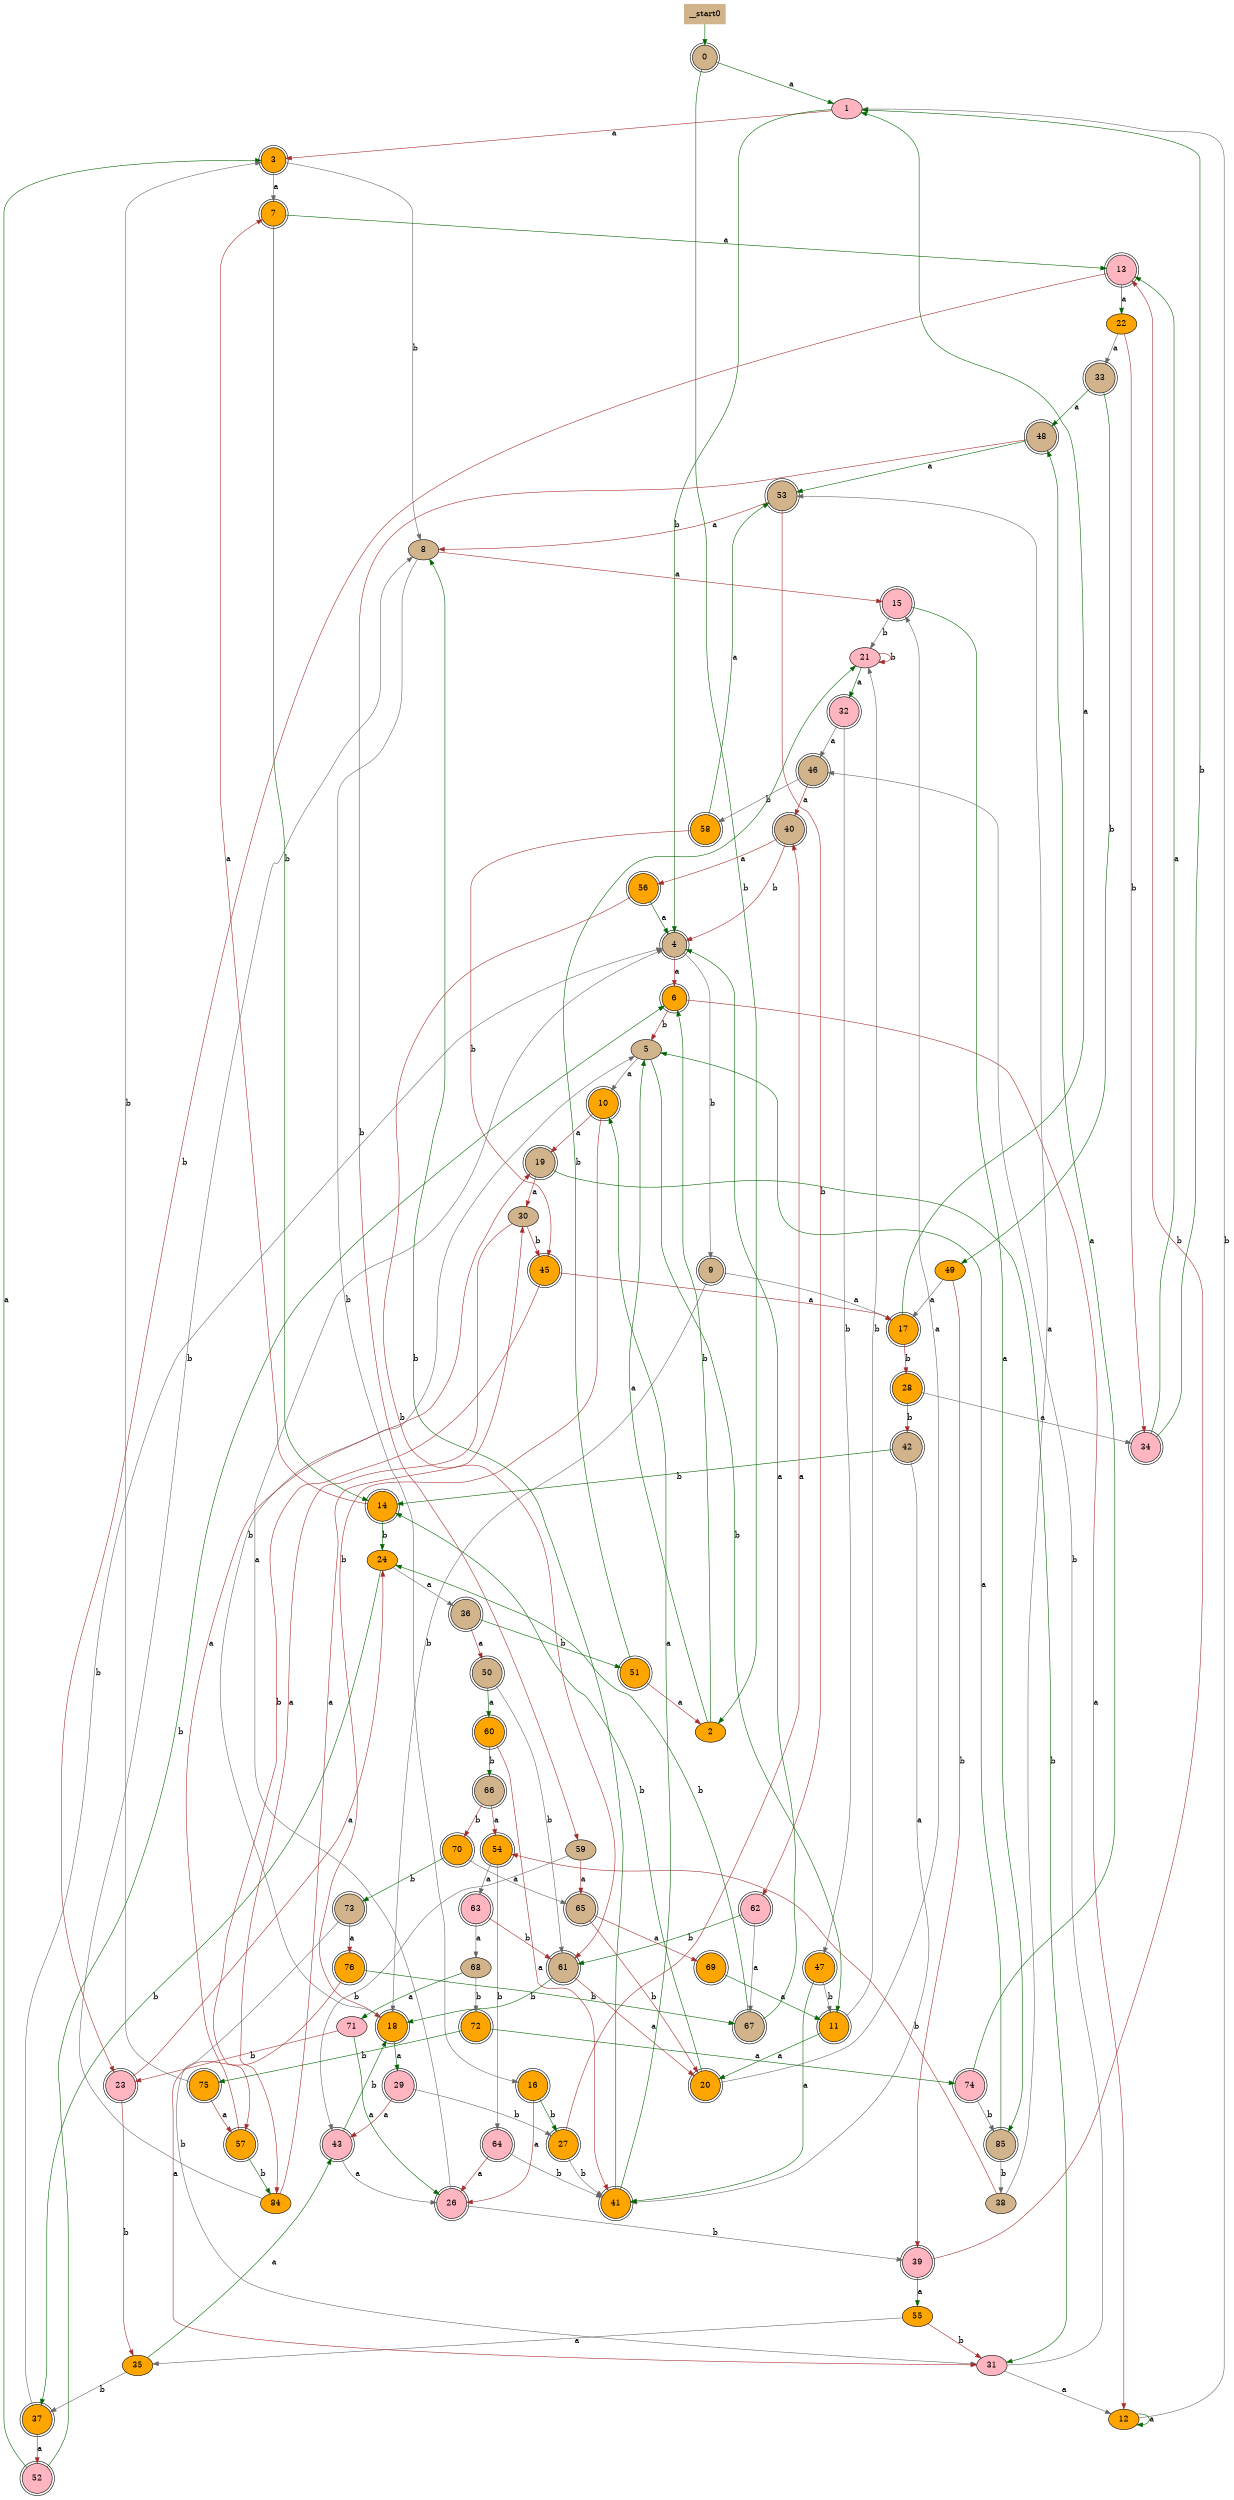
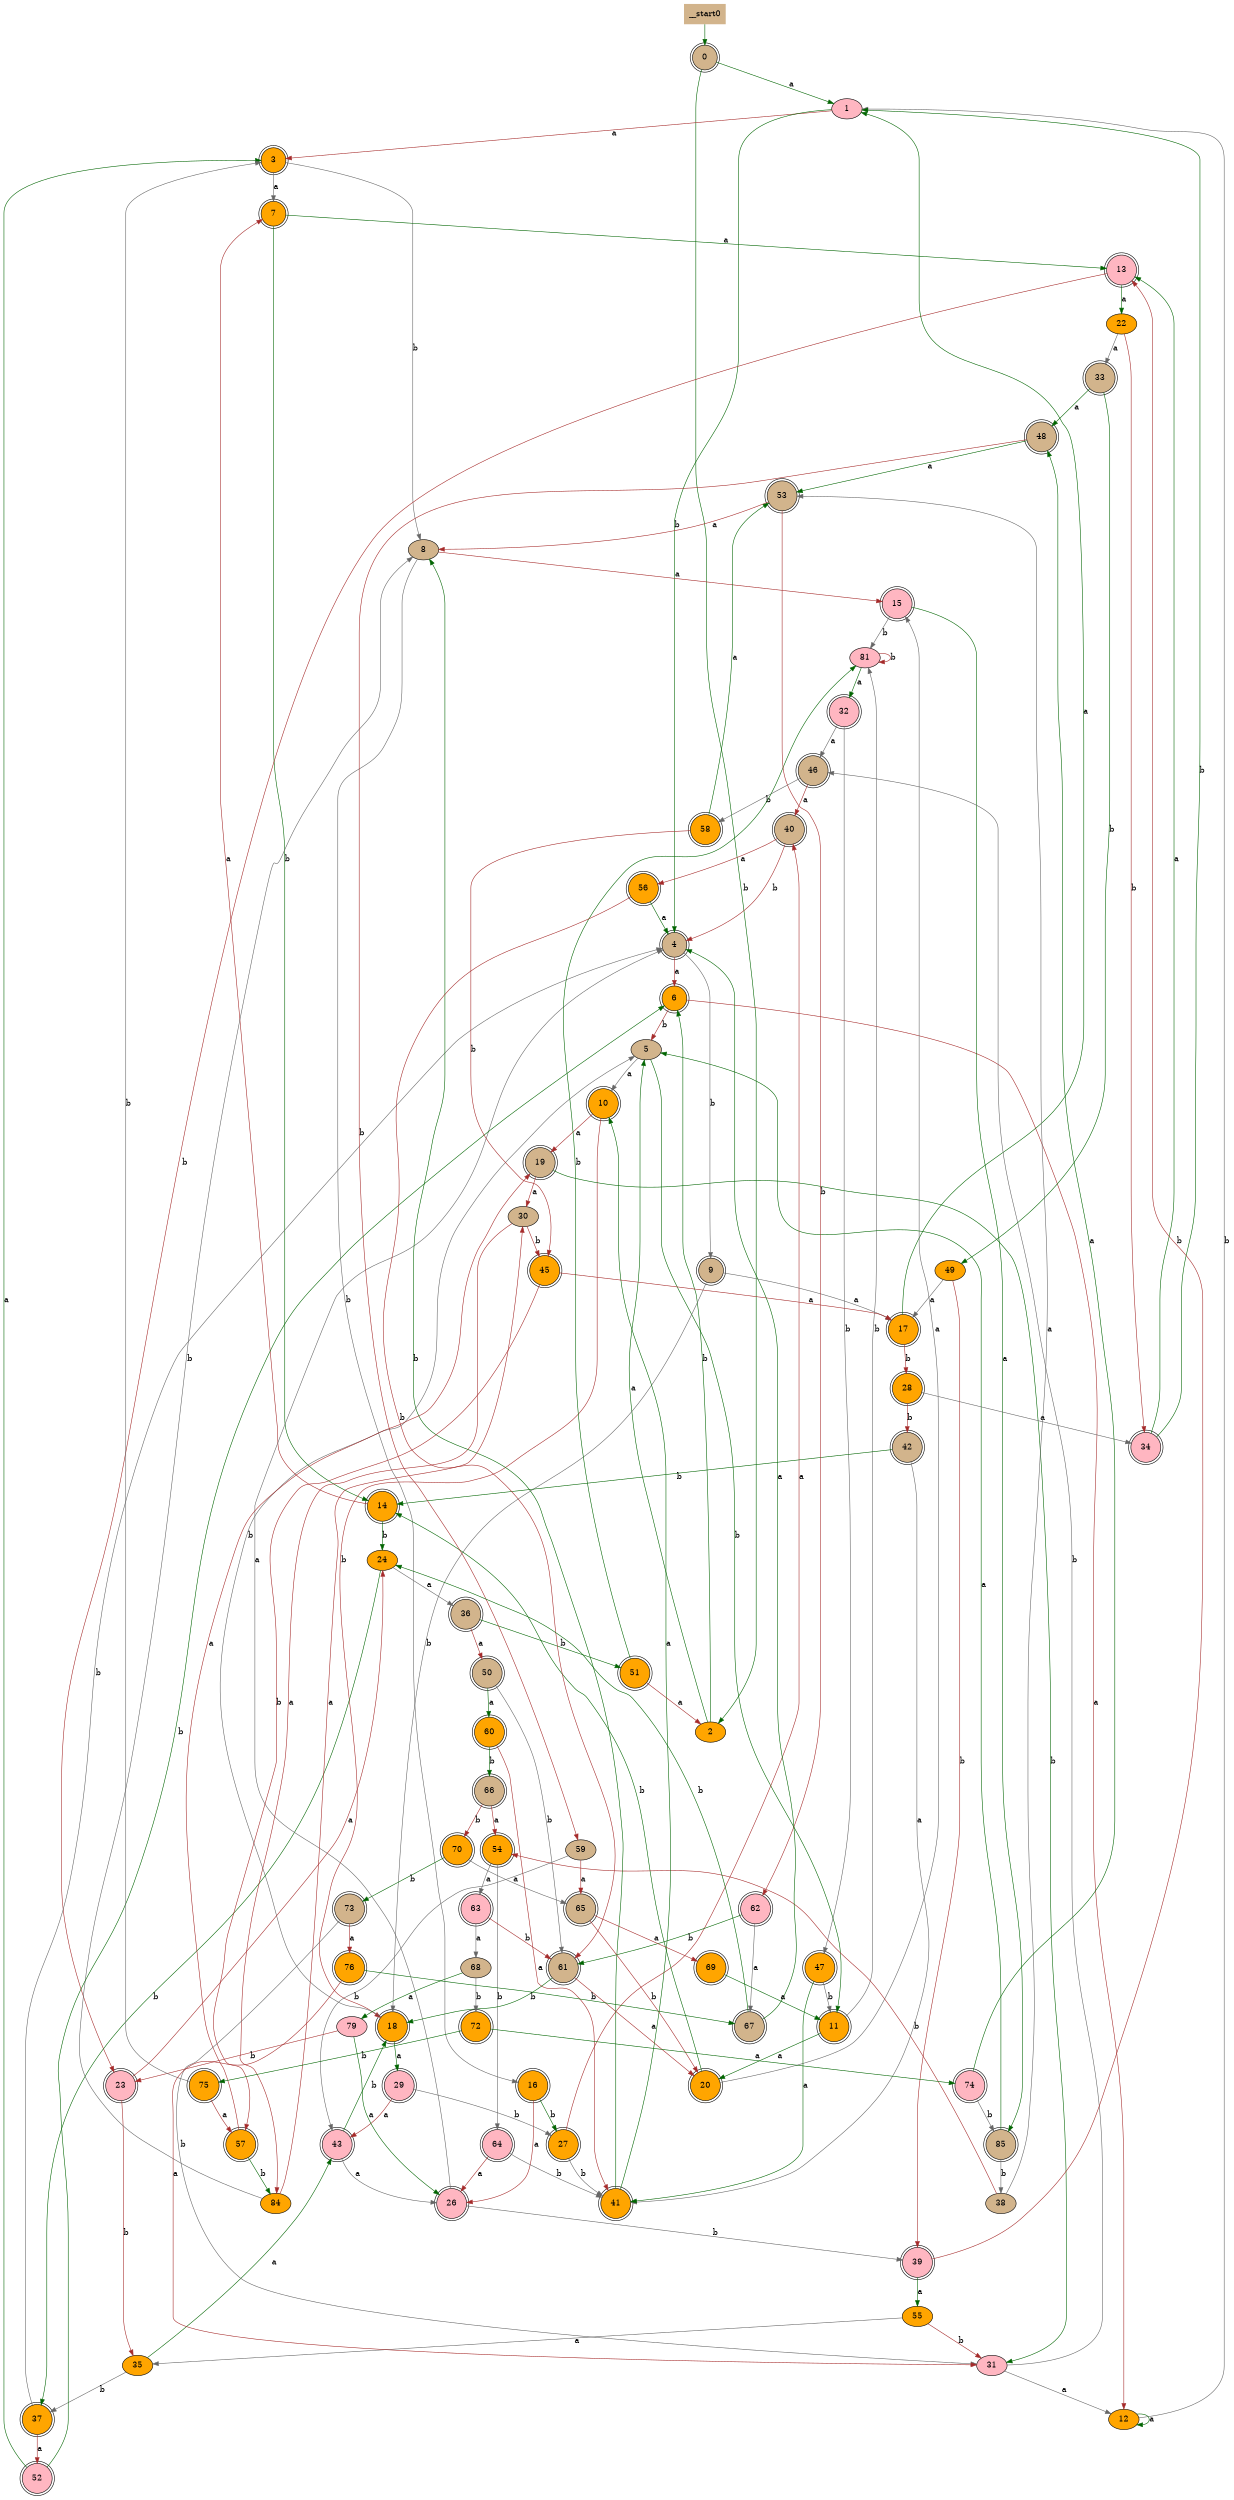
node "21": label "21" -> "81"
node "71": label "71" -> "79"
